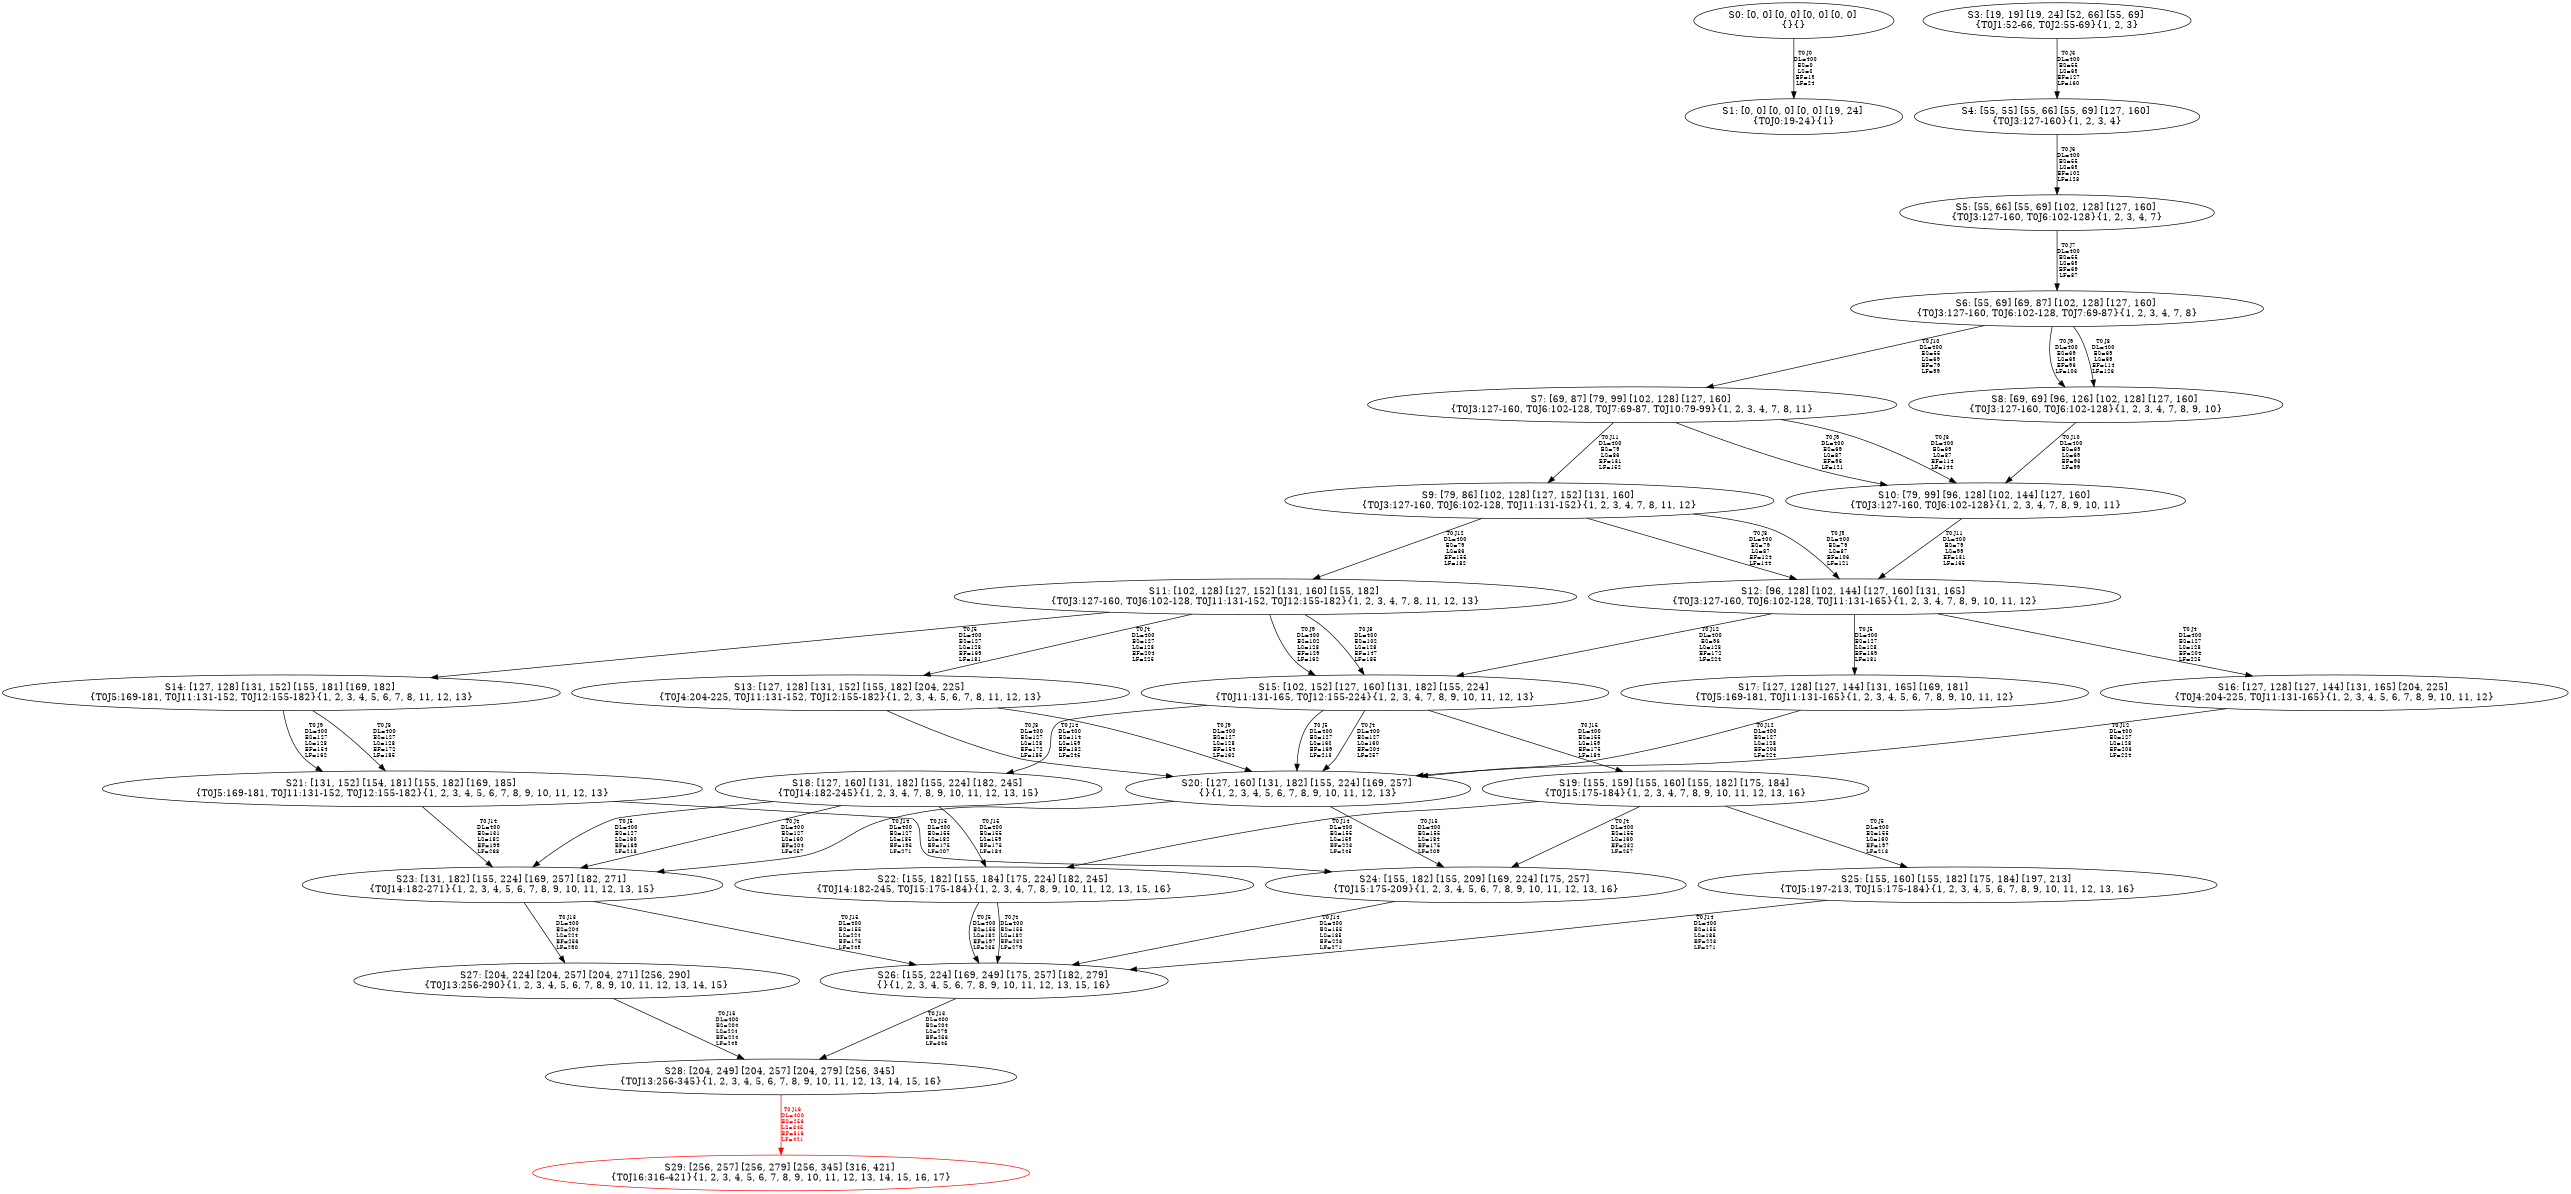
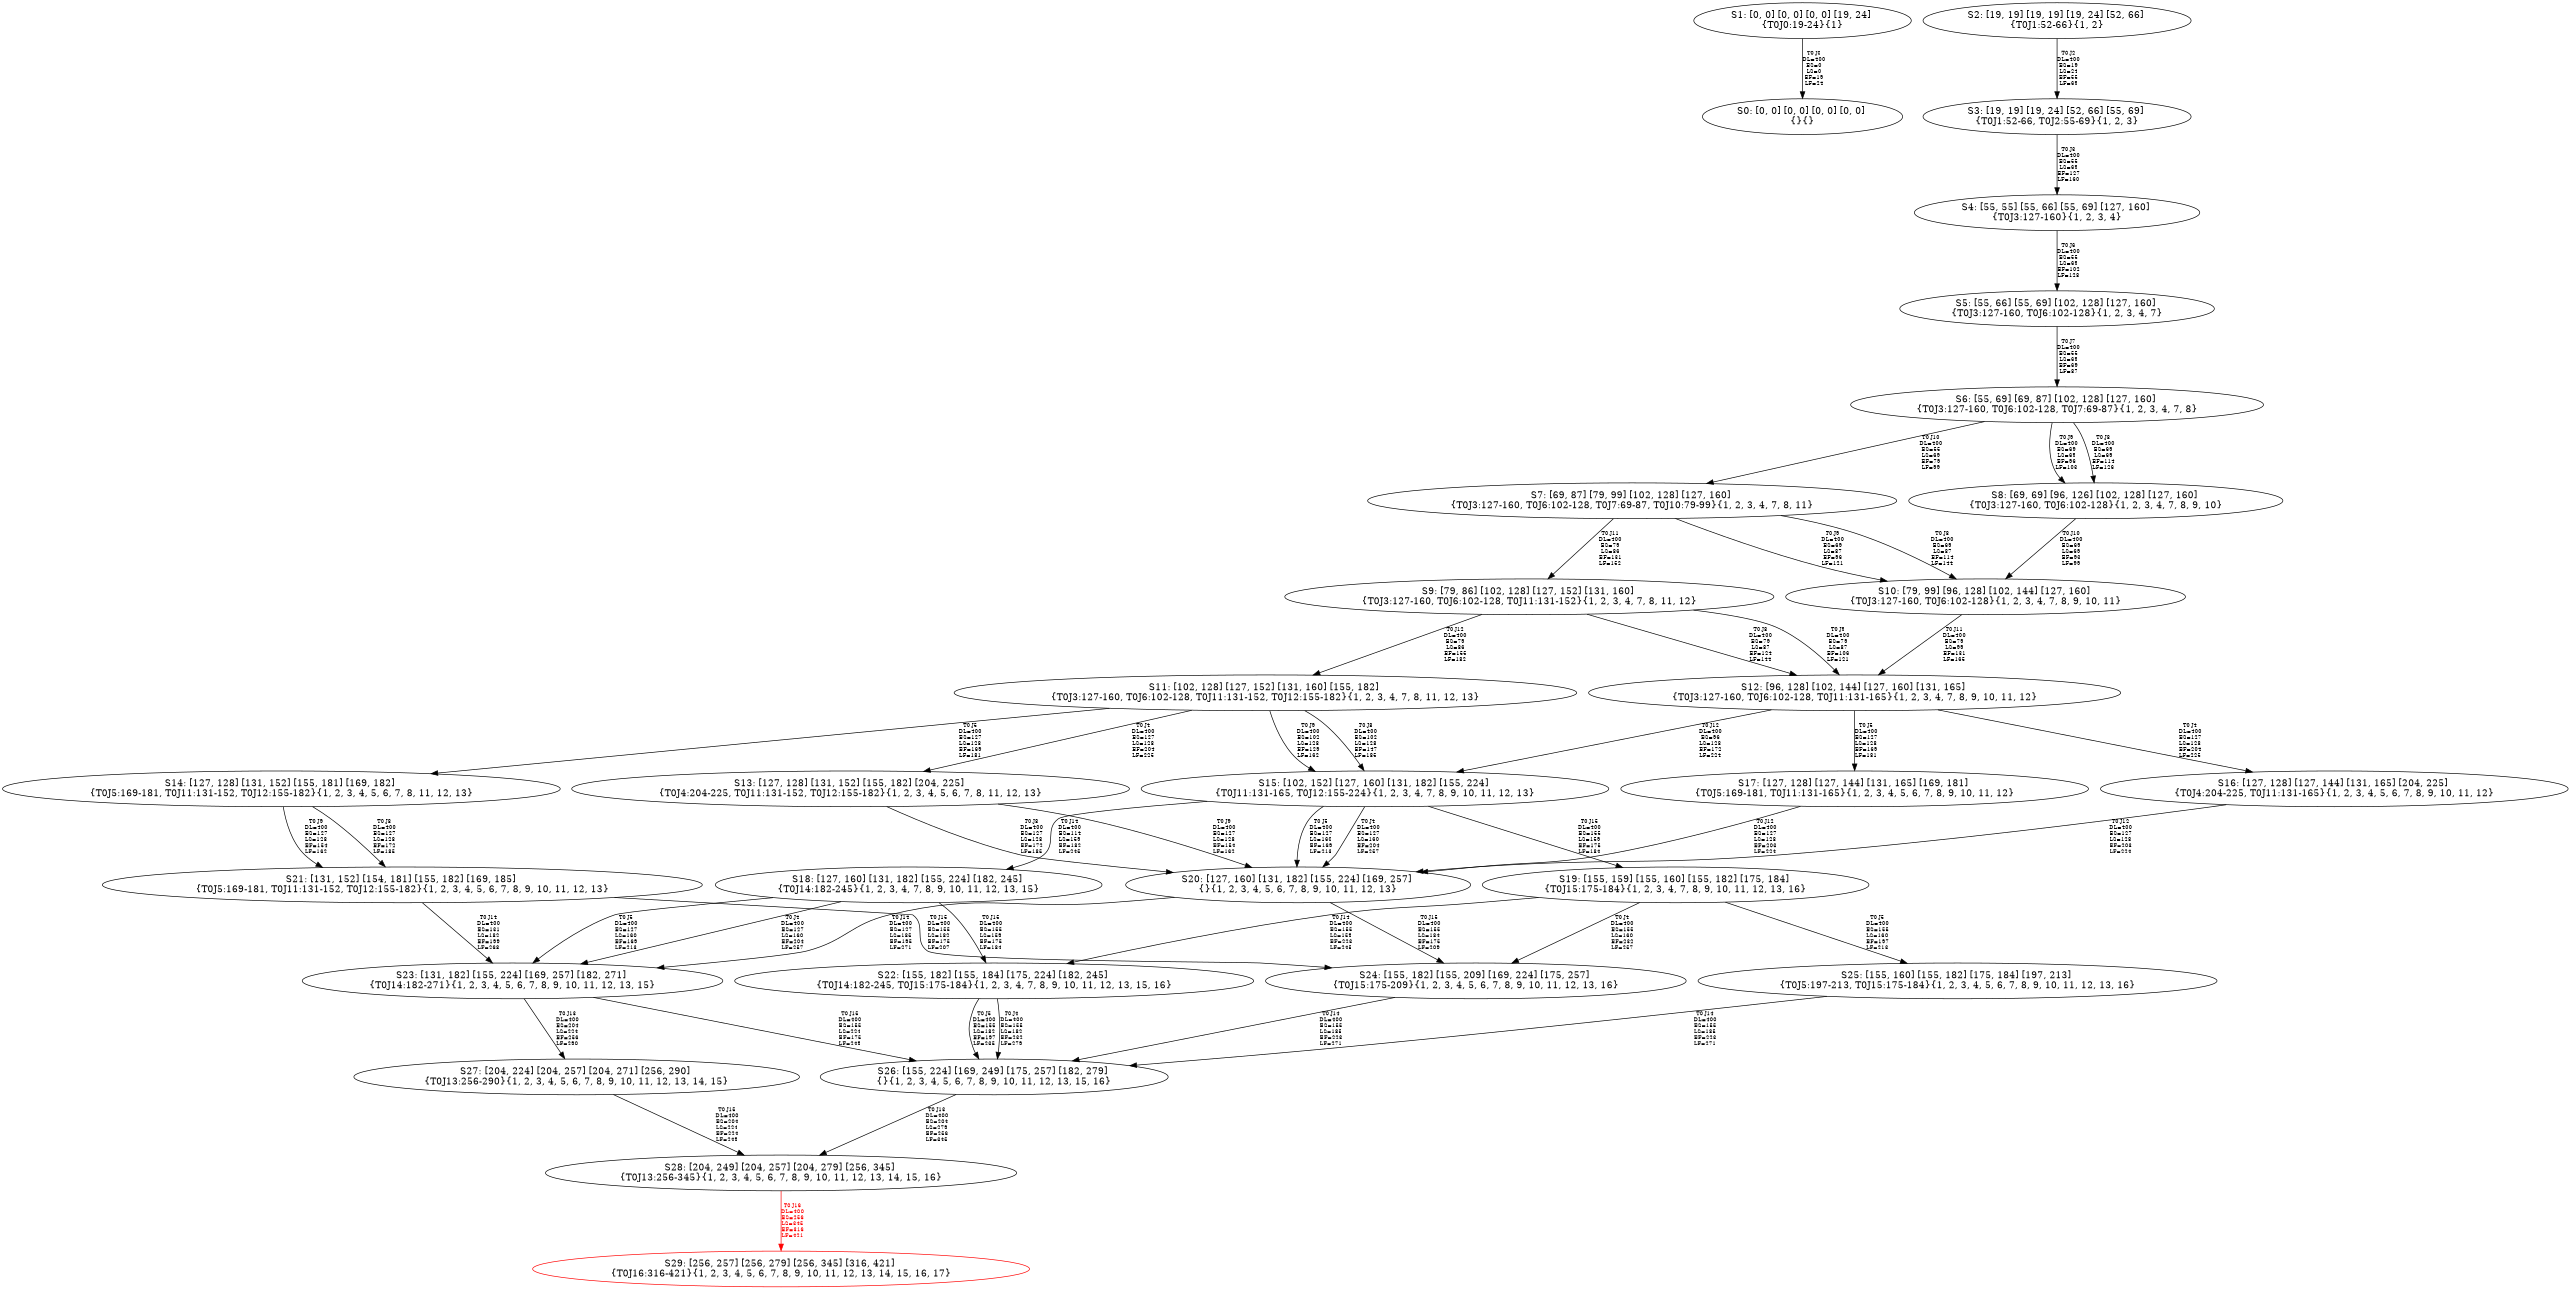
node "S2: [19, 19] [19, 19] [19, 24] [52, 66] {T0J1:52-66}{1, 2}": added
edge "S0: [0, 0] [0, 0] [0, 0] [0, 0] {}{}" -> "S1: [0, 0] [0, 0] [0, 0] [19, 24] {T0J0:19-24}{1}": reversed
